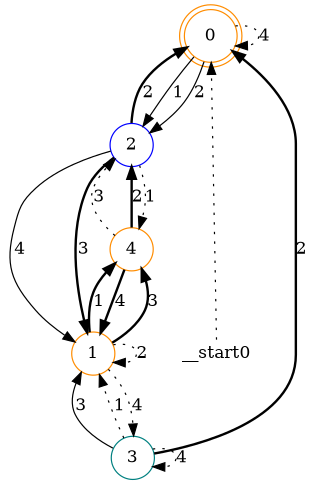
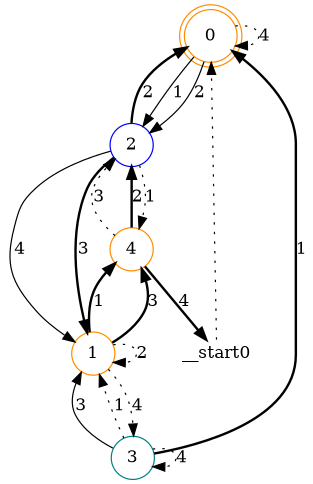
edge "3" -> "0": label "2" -> "1"
edge "4" -> "1": now "4" -> "__start0"
